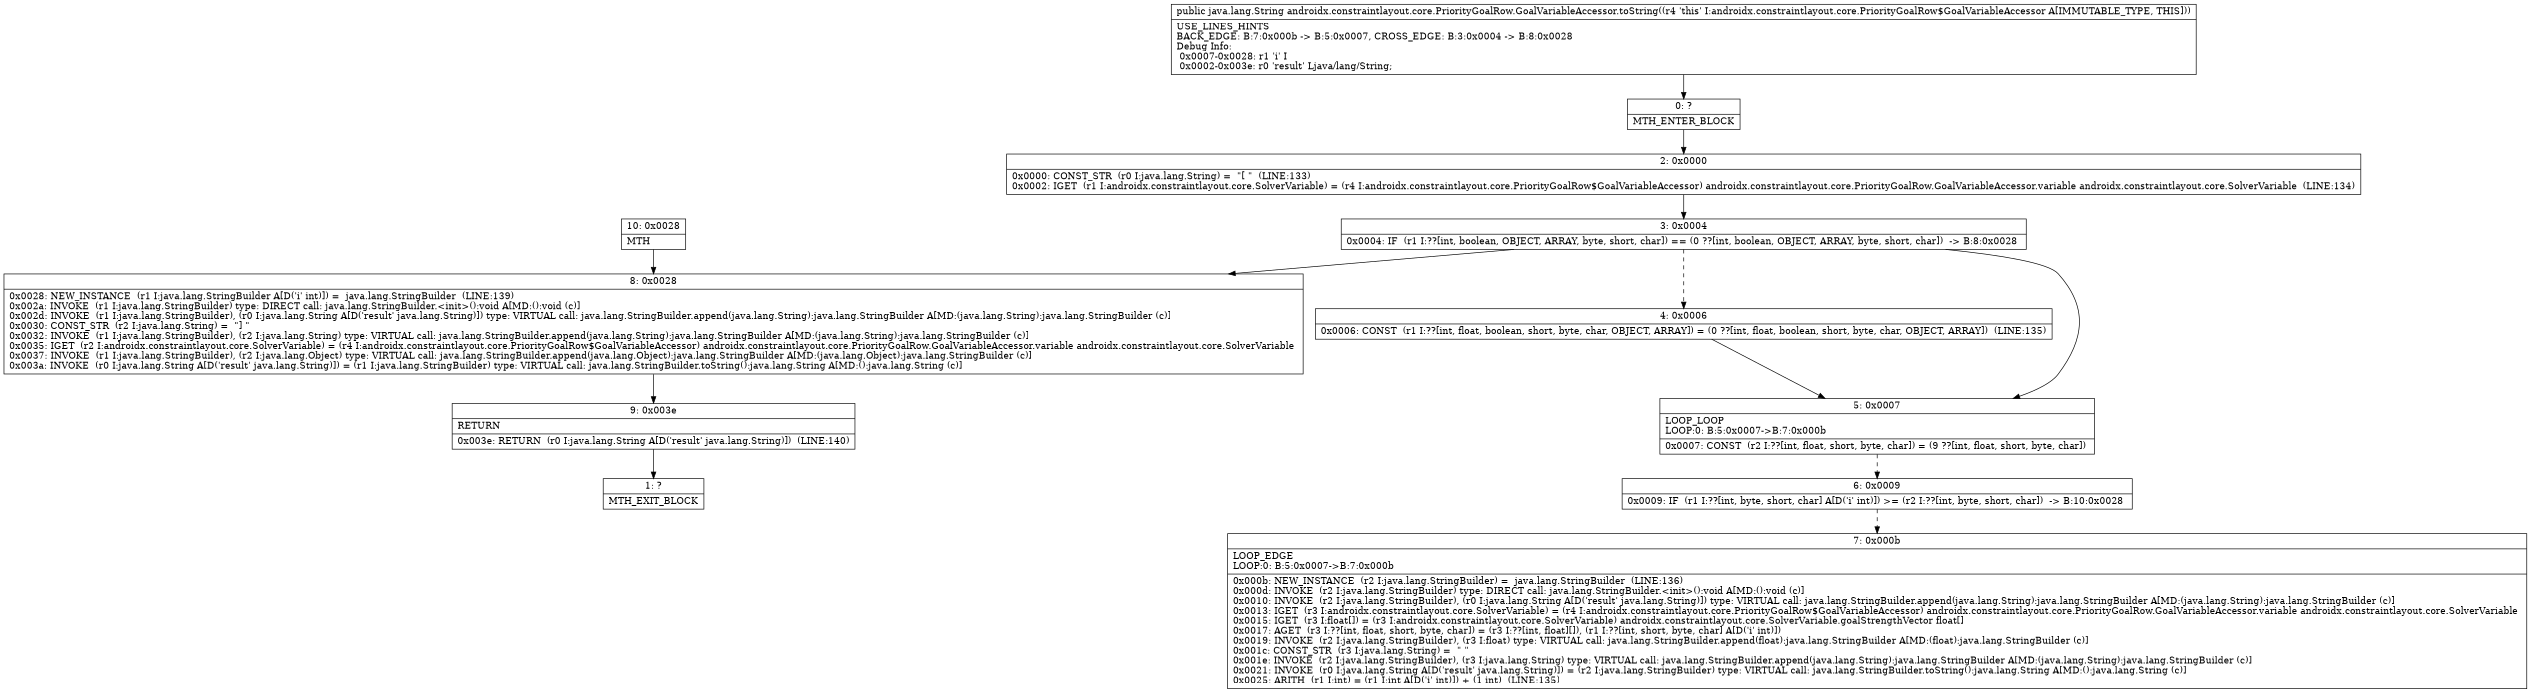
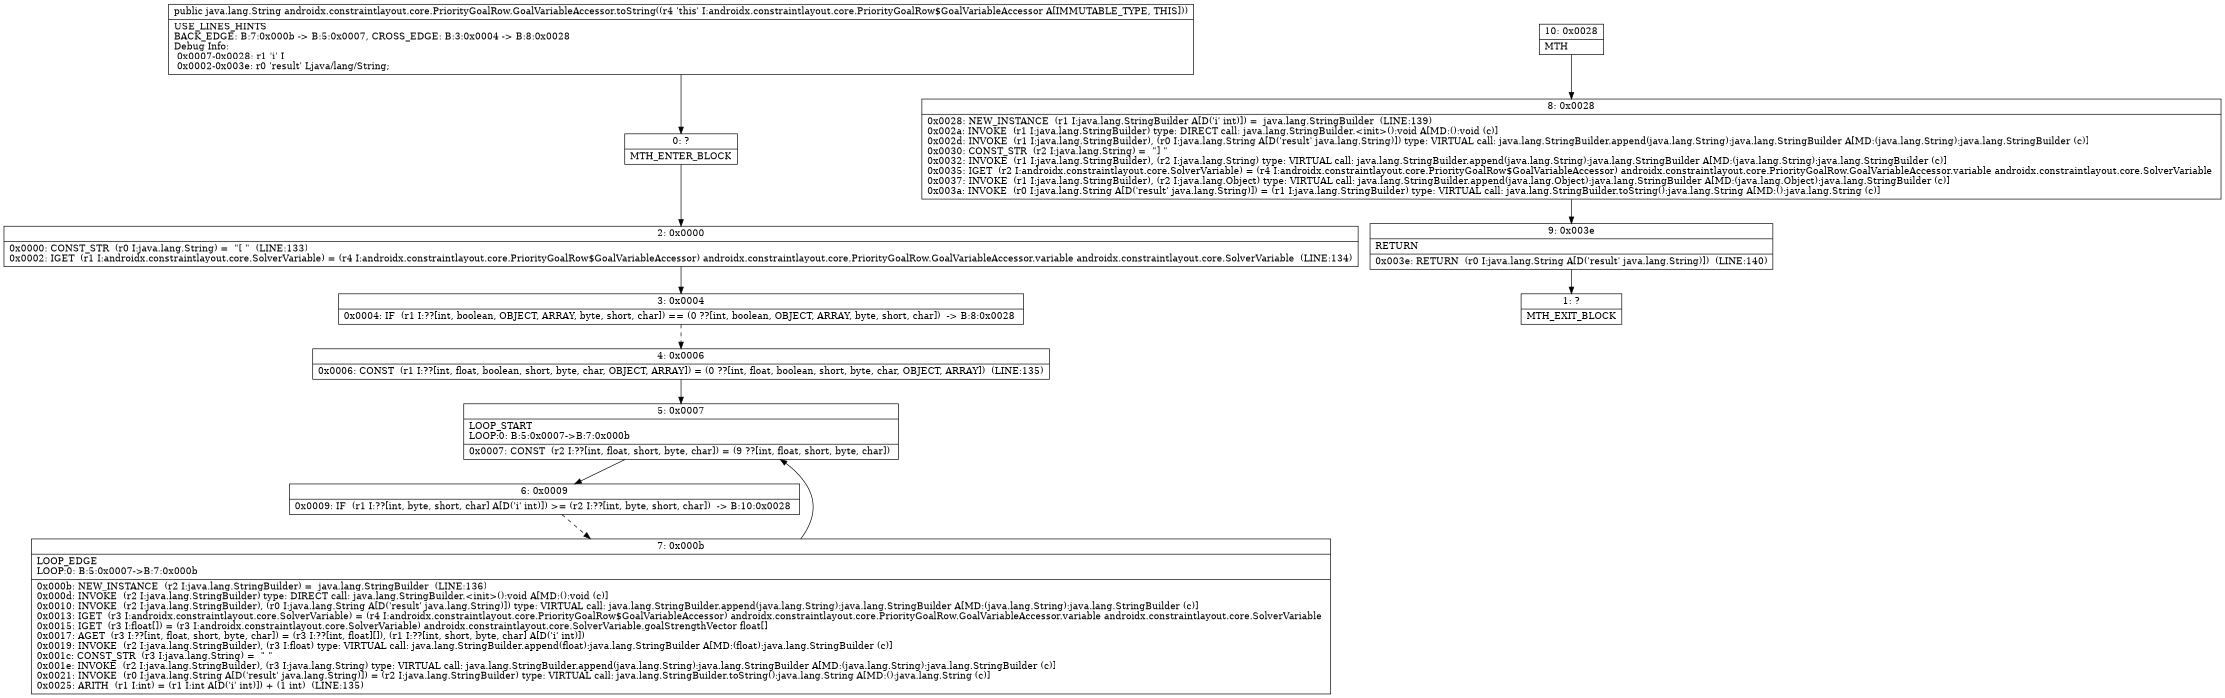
edge "3: 0x0004" -> "8: 0x0028": removed
edge "3: 0x0004" -> "5: 0x0007": now "7: 0x000b" -> "5: 0x0007"
node "5: 0x0007": text "LOOP_LOOP" -> "LOOP_START"
edge "5: 0x0007" -> "6: 0x0009": style dashed -> solid
